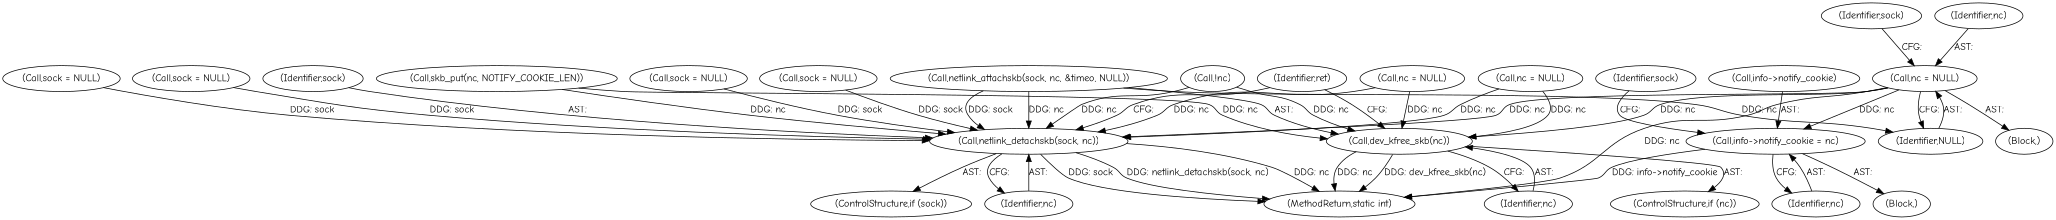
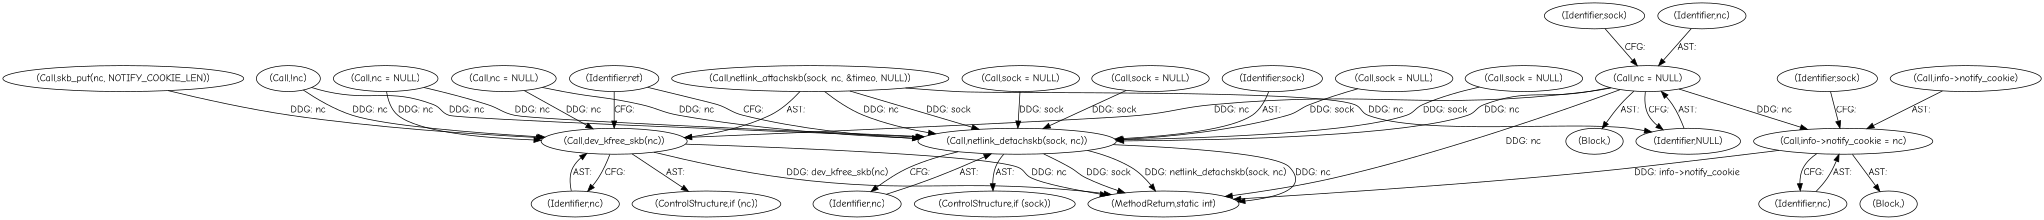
edge "(Call,skb_put(nc, NOTIFY_COOKIE_LEN))" -> "(Call,netlink_detachskb(sock, nc))": removed, label "DDG: nc"
